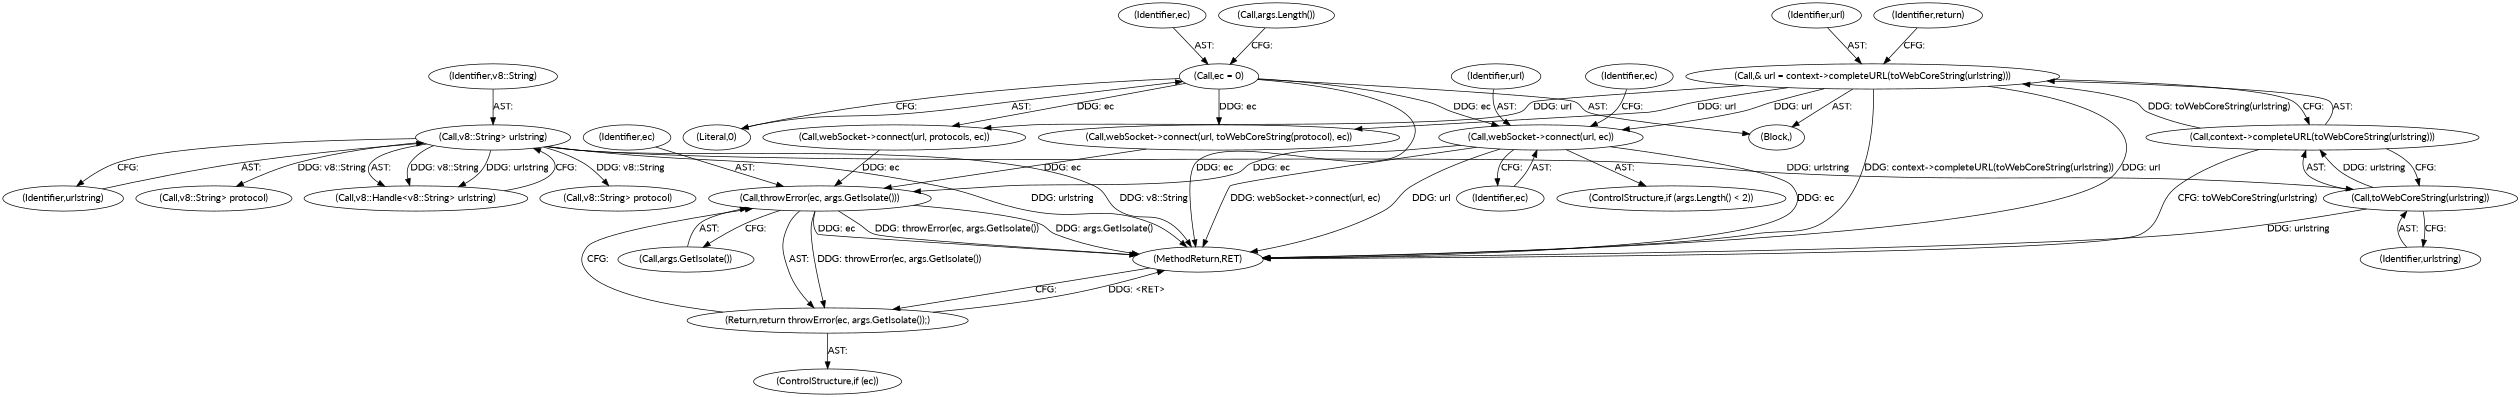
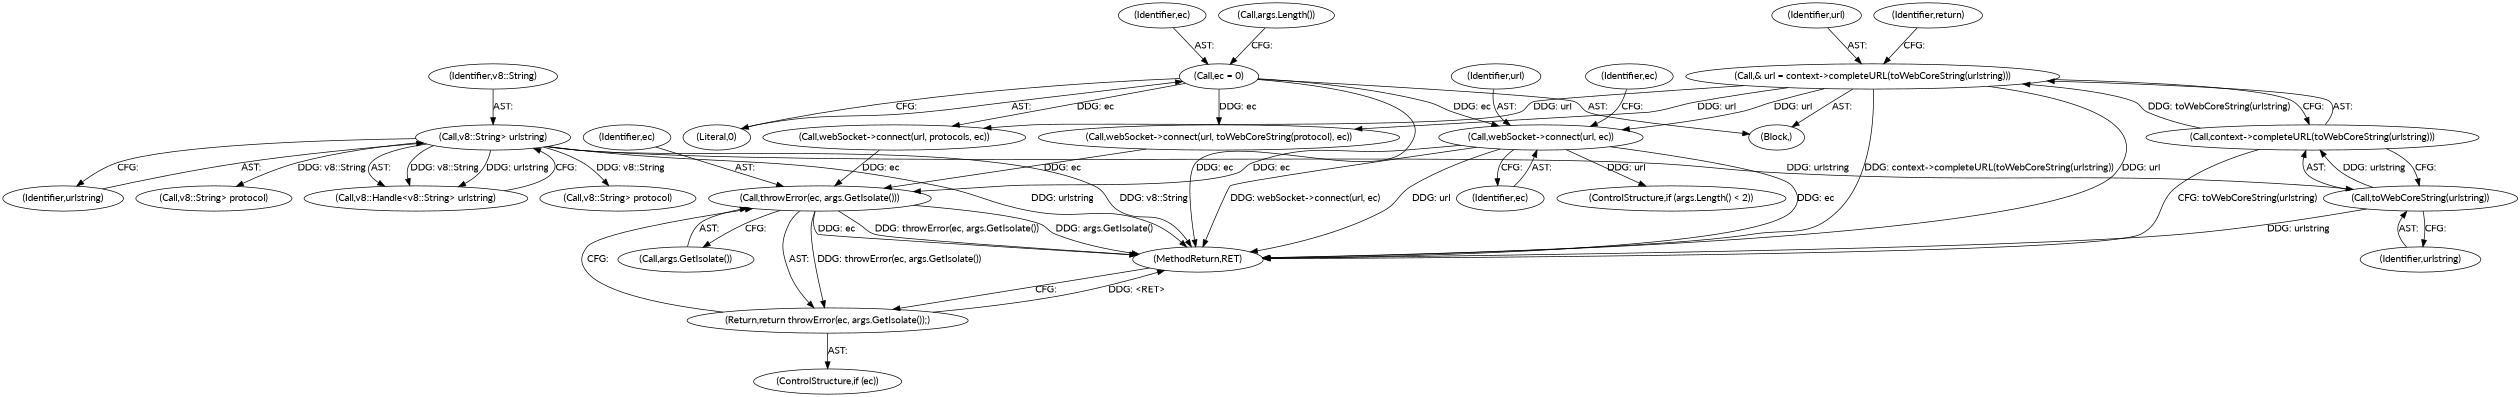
edge "(Call,webSocket->connect(url, ec))" -> "(ControlStructure,if (args.Length() < 2))": label "AST: " -> "DDG: url"
